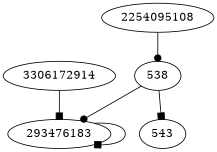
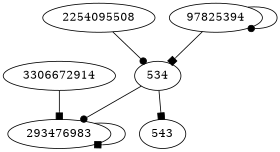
node "2254095108": label "2254095108" -> "2254095508"
node "97825394": added
node "3306172914": label "3306172914" -> "3306672914"
node "538": label "538" -> "534"
node "293476183": label "293476183" -> "293476983"
